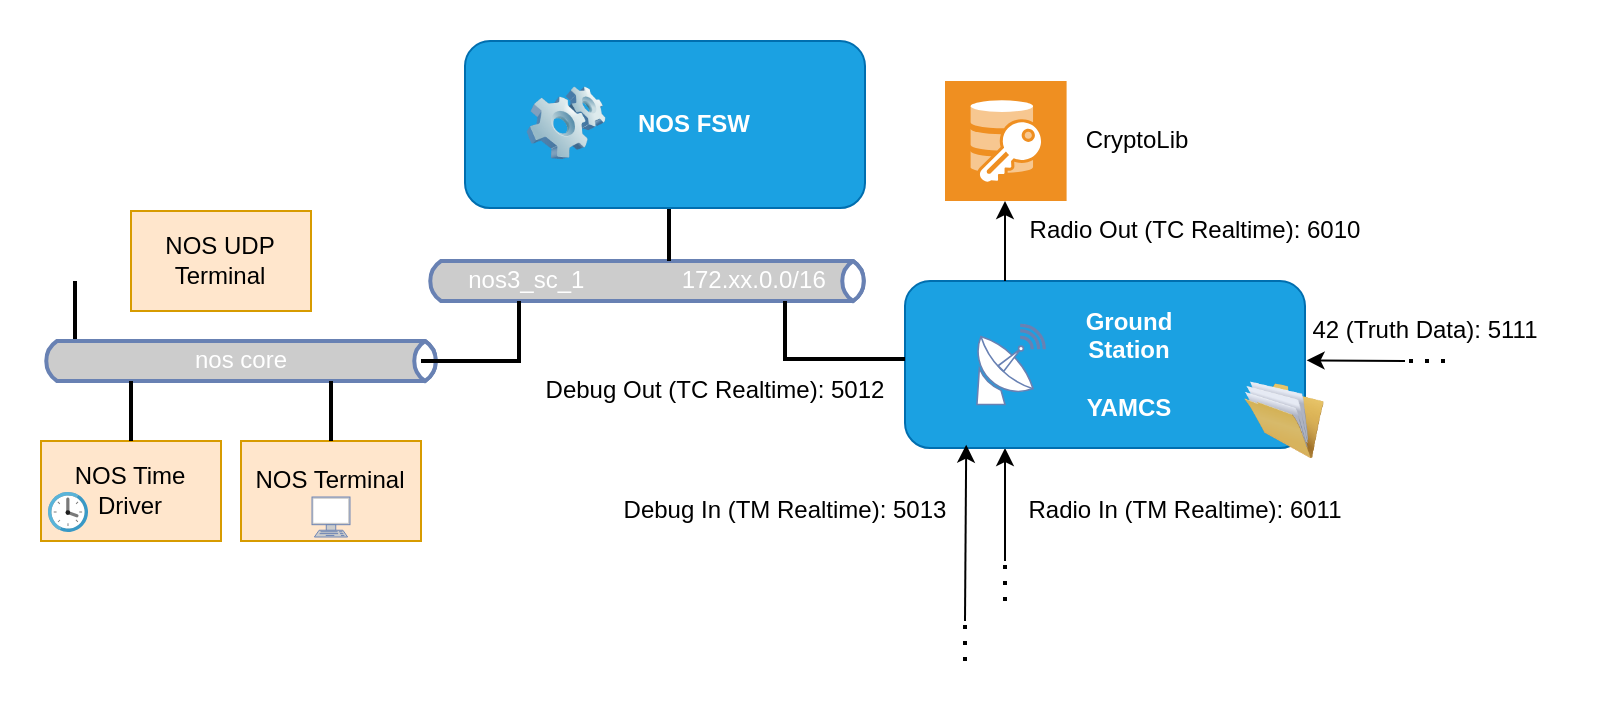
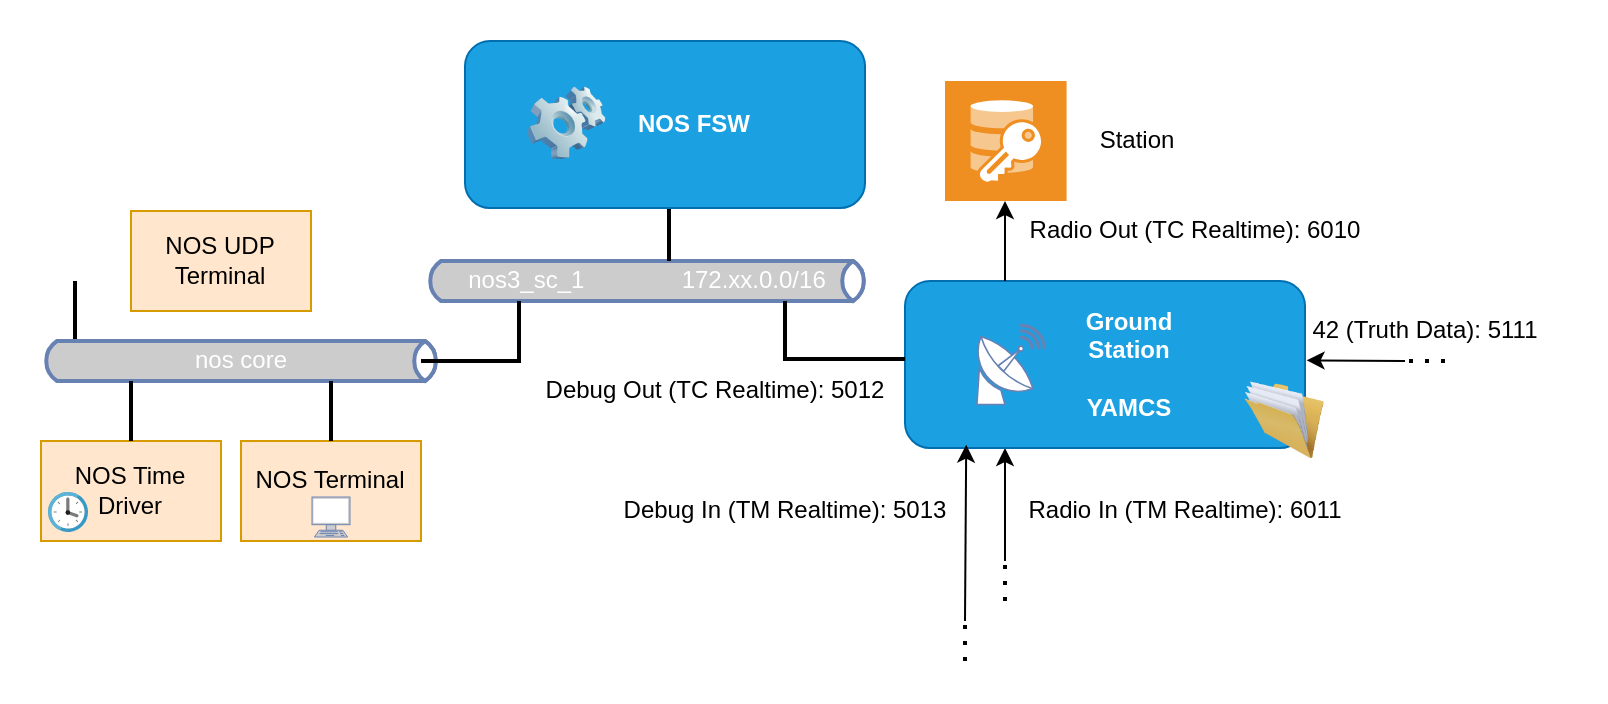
node "CryptoLib": label "CryptoLib" -> "Station"
